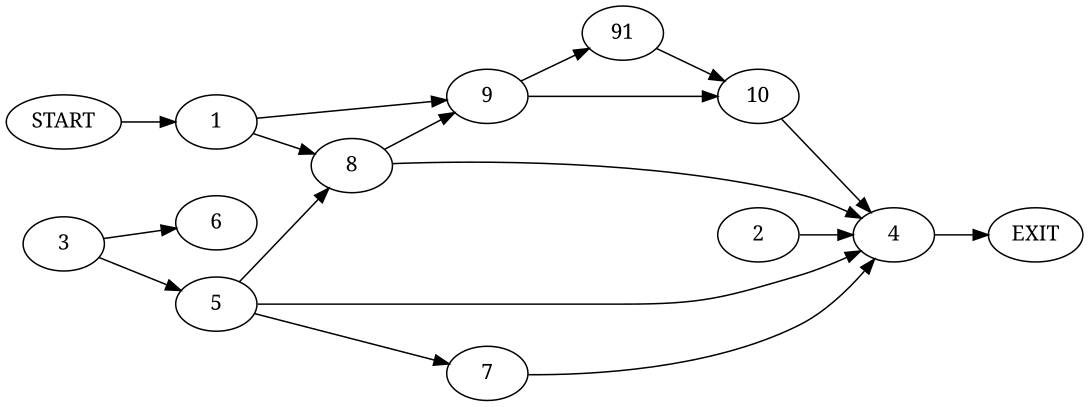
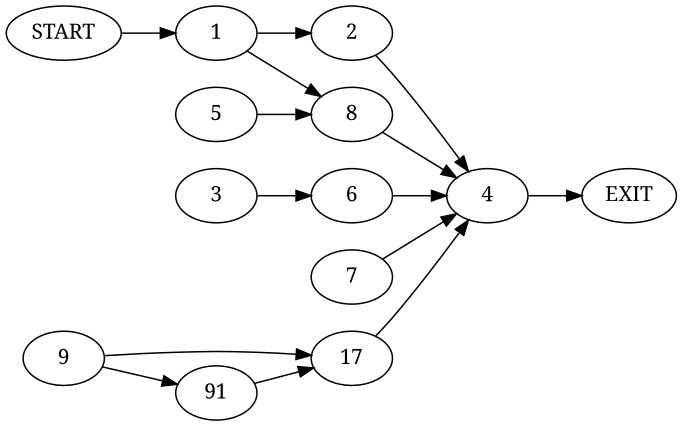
node "10": label "10" -> "17"
edge "1" -> "9": now "1" -> "2"
edge "8" -> "9": removed
edge "3" -> "5": removed
edge "5" -> "4": now "6" -> "4"
edge "5" -> "7": removed
